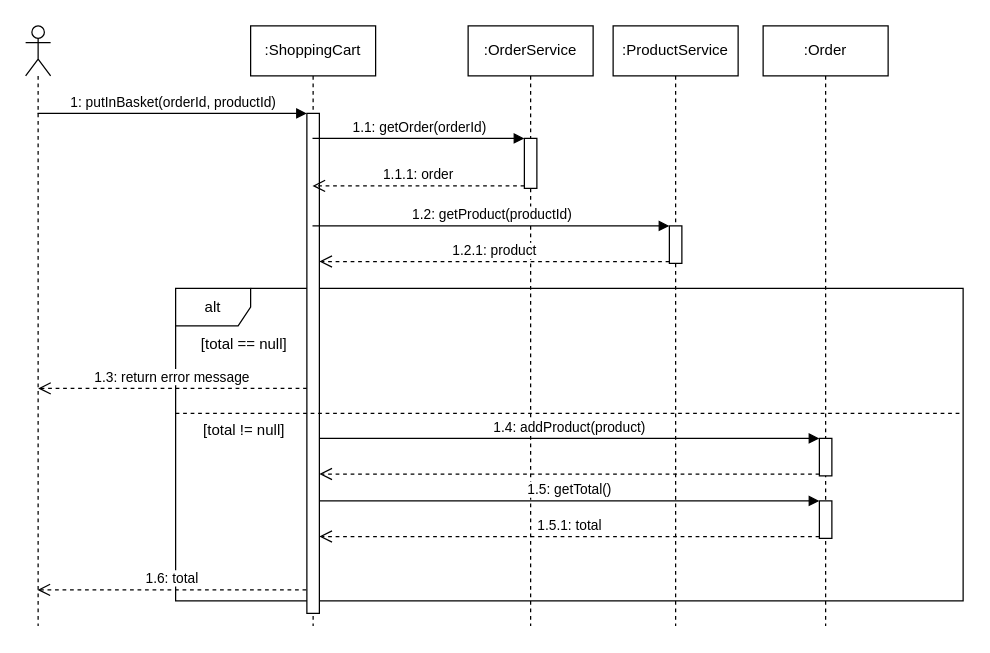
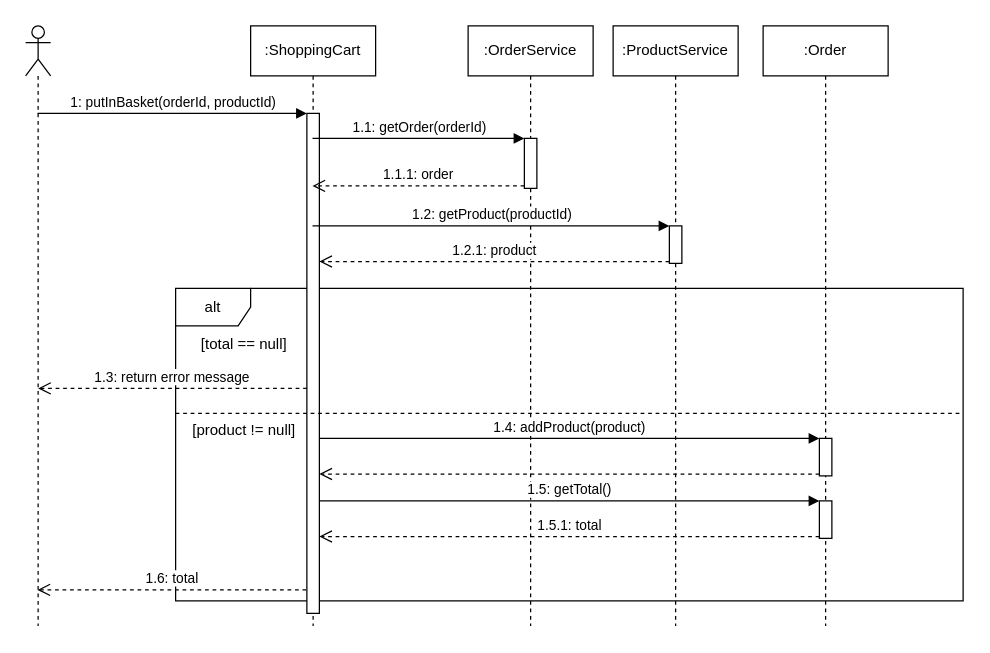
node "[total != null]": label "[total != null]" -> "[product != null]"
